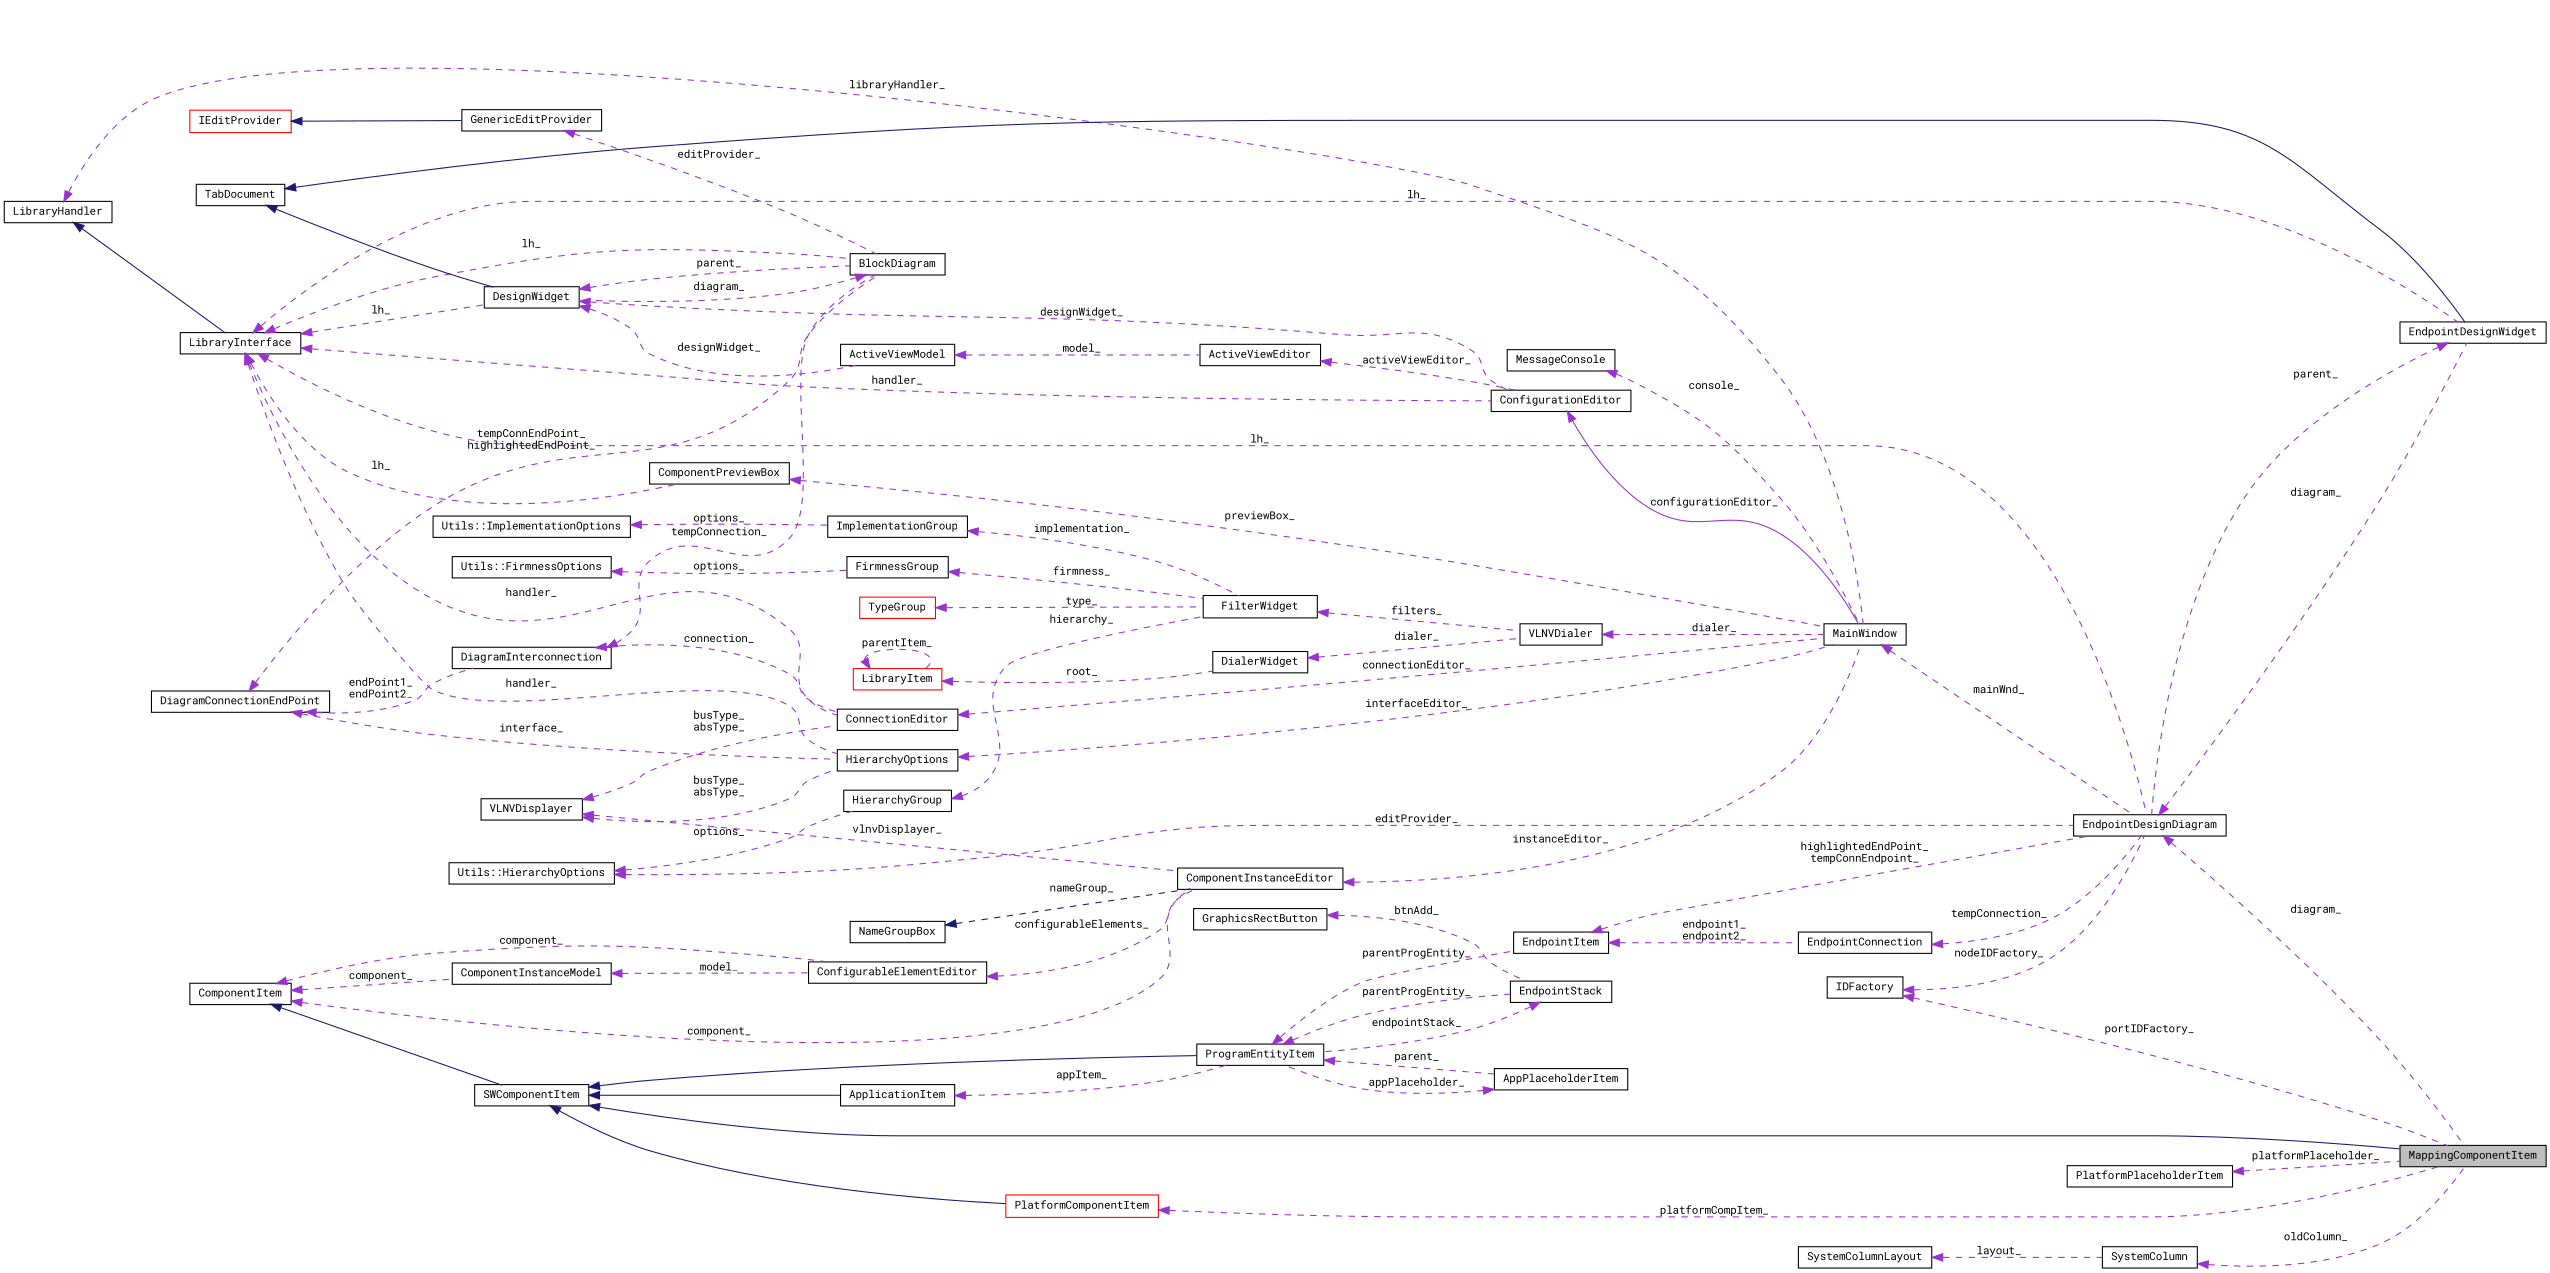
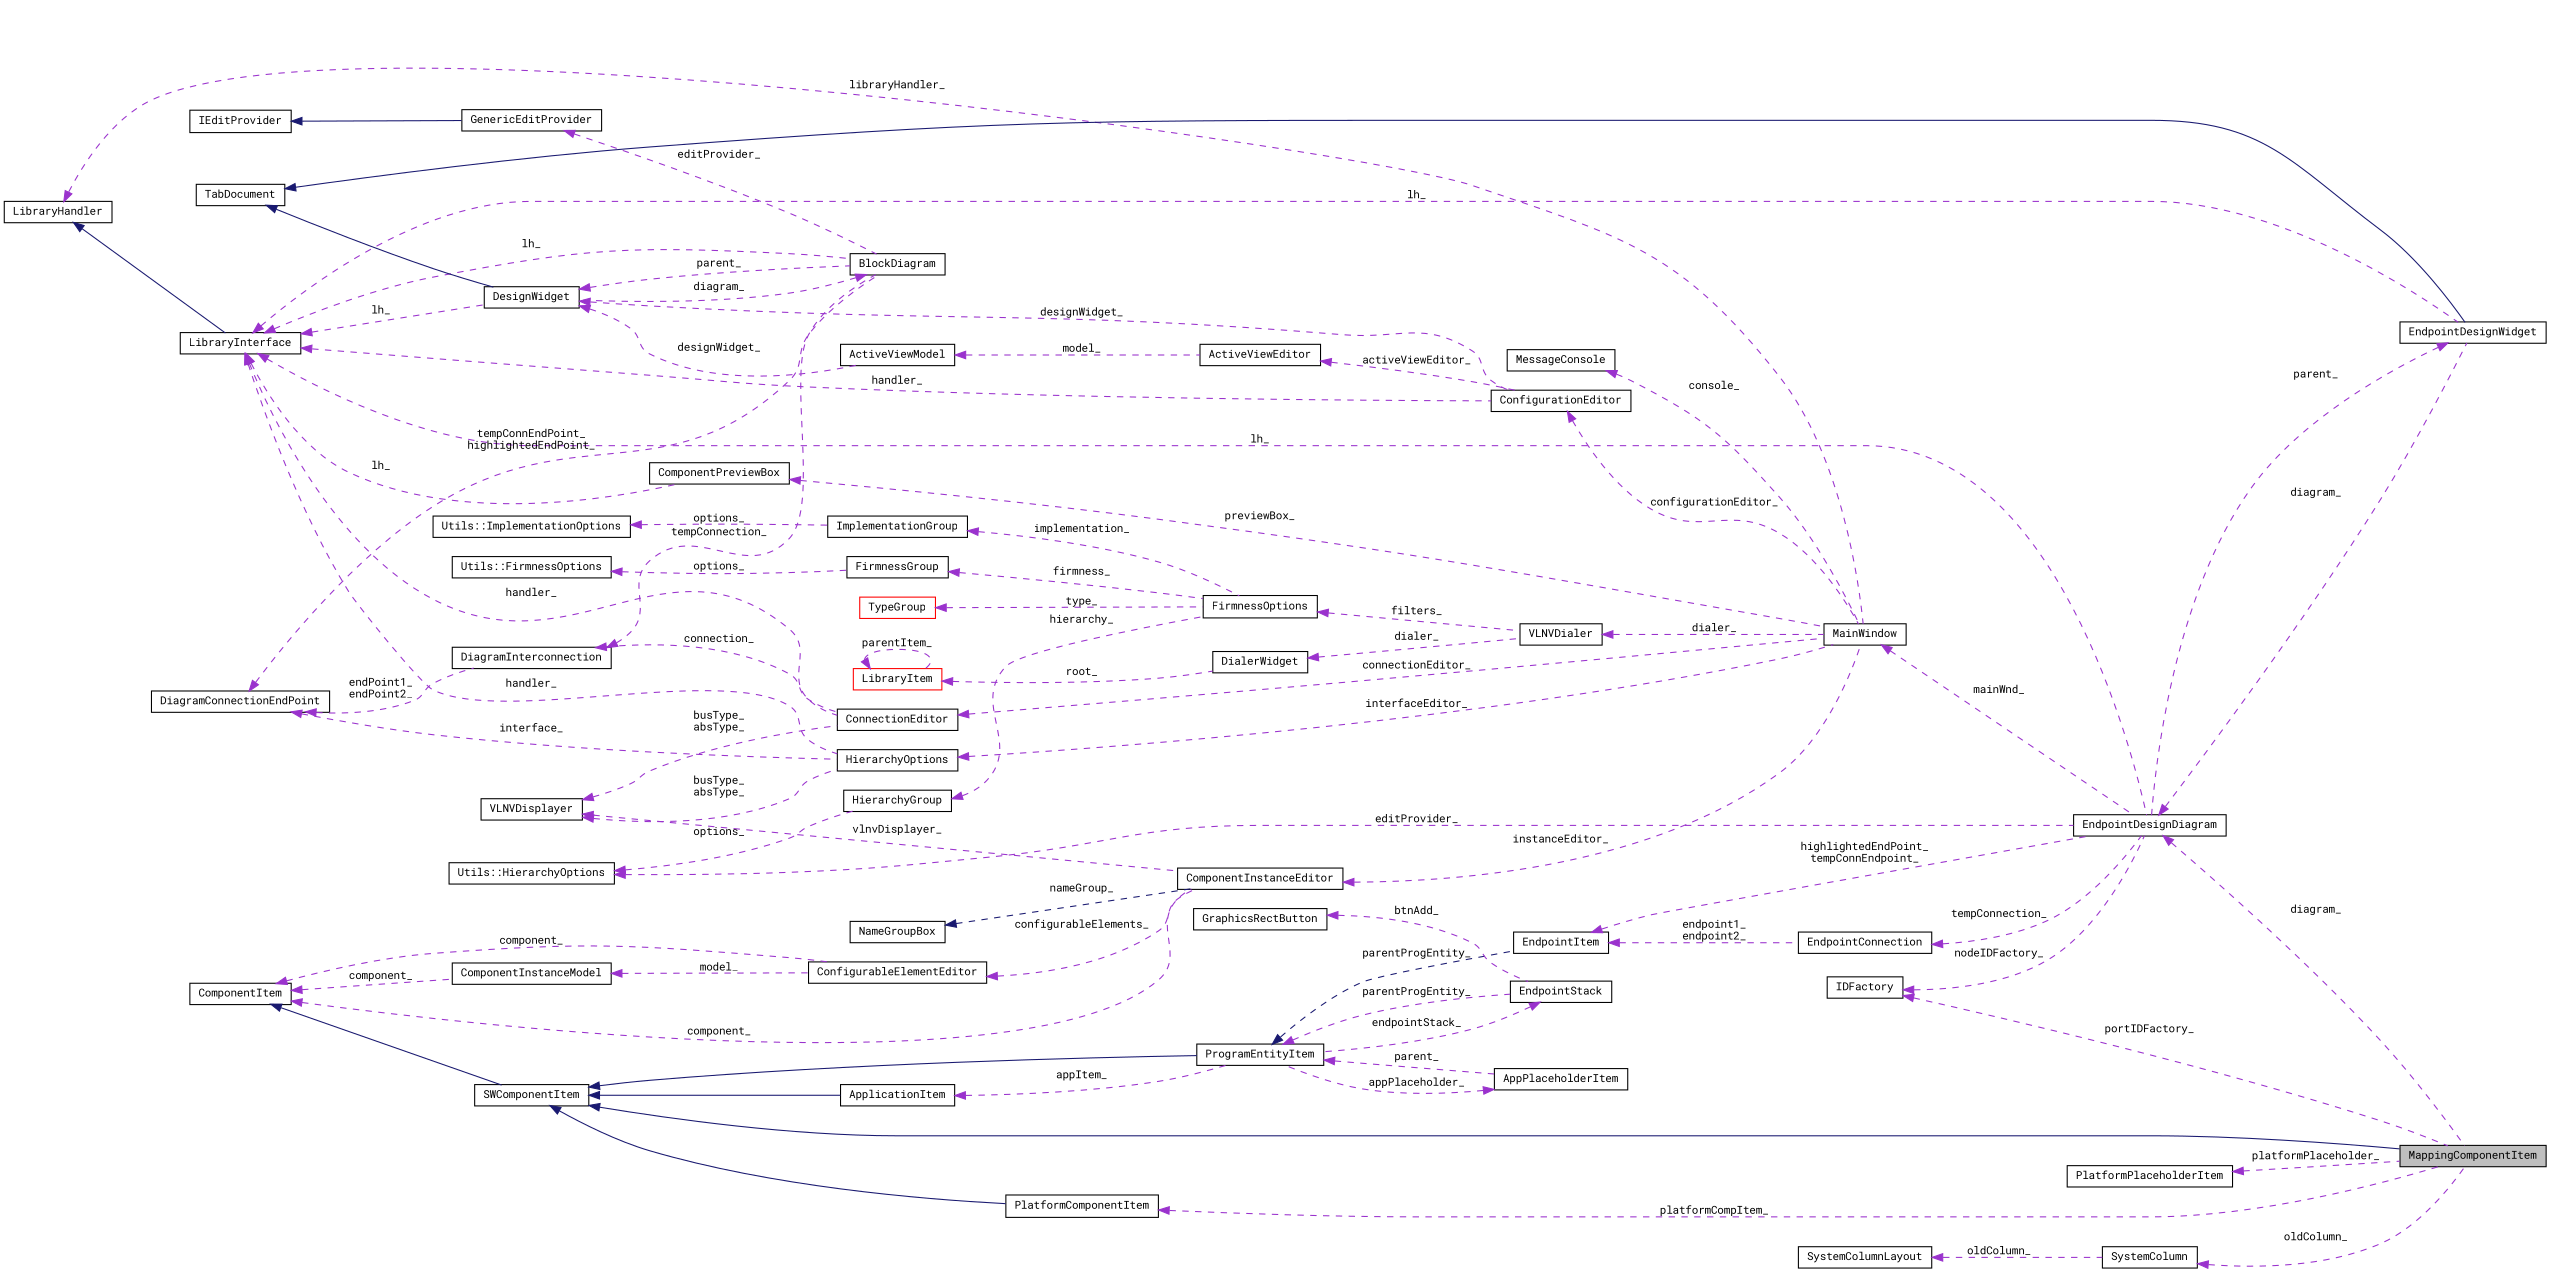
node "IEditProvider": color red -> black
edge "MainWindow" -> "ConfigurationEditor": style solid -> dashed
node "FilterWidget": label "FilterWidget" -> "FirmnessOptions"
edge "EndpointItem" -> "ProgramEntityItem": color darkorchid3 -> midnightblue
node "PlatformComponentItem": color red -> black
edge "SystemColumn" -> "SystemColumnLayout": label "layout_" -> "oldColumn_"
